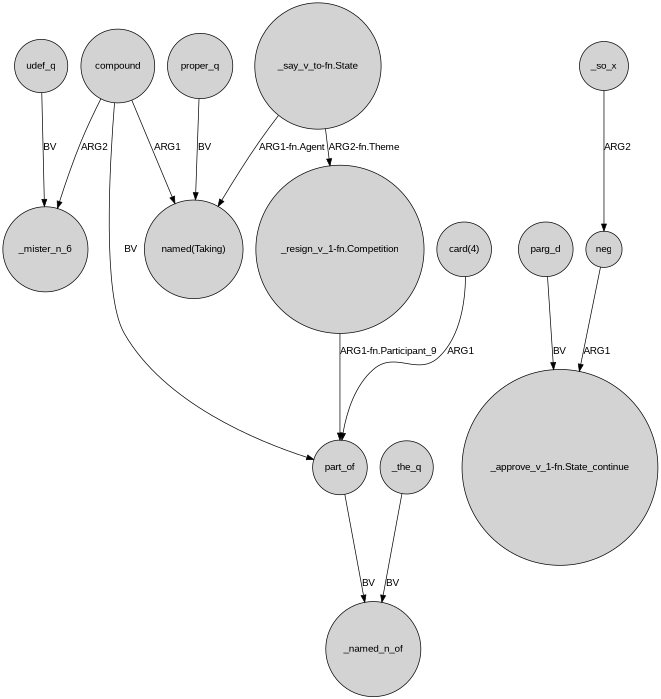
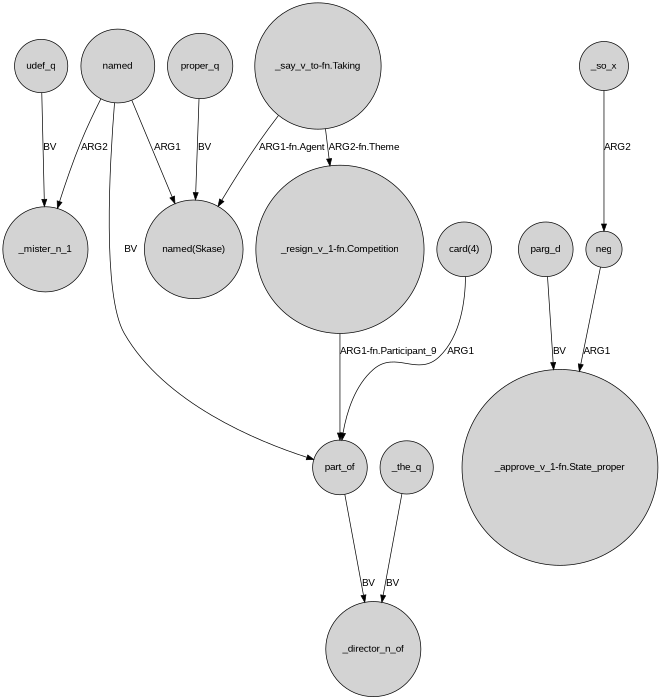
node "compound": label "compound" -> "named"
node "_say_v_to-fn.State": label "_say_v_to-fn.State" -> "_say_v_to-fn.Taking"
node "_mister_n_6": label "_mister_n_6" -> "_mister_n_1"
node "named(Taking)": label "named(Taking)" -> "named(Skase)"
node "_approve_v_1-fn.State_continue": label "_approve_v_1-fn.State_continue" -> "_approve_v_1-fn.State_proper"
node "_named_n_of": label "_named_n_of" -> "_director_n_of"
